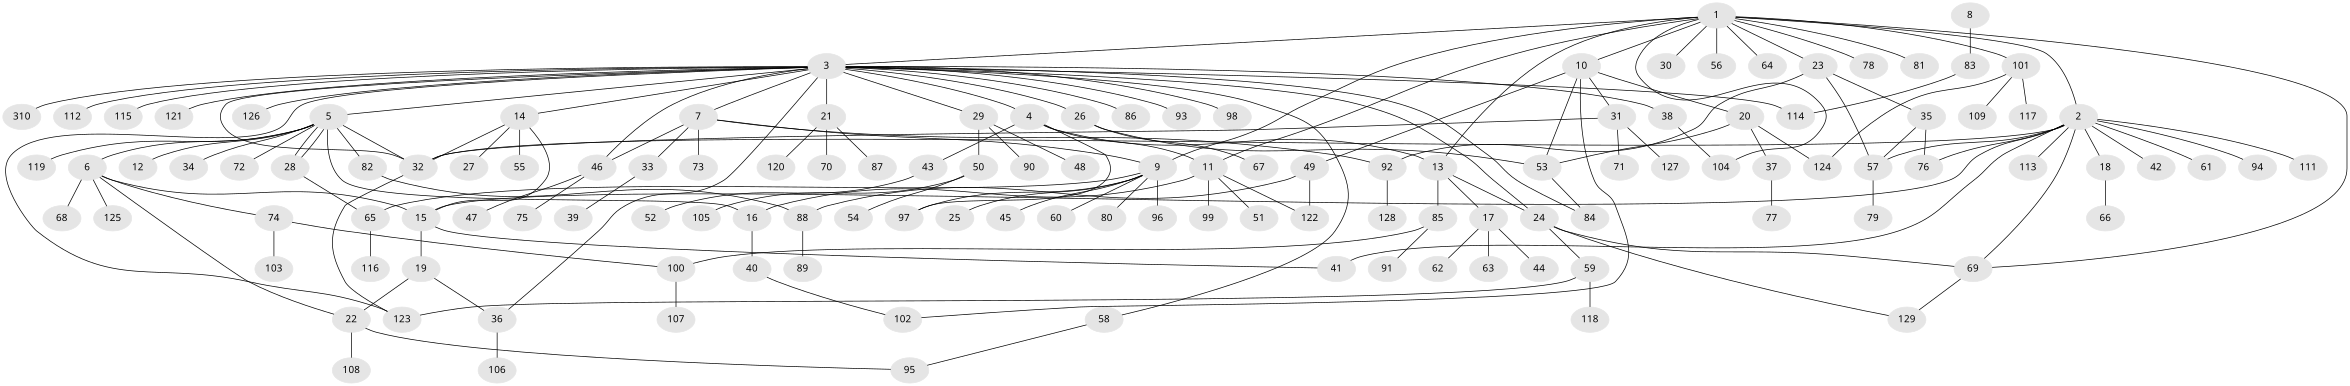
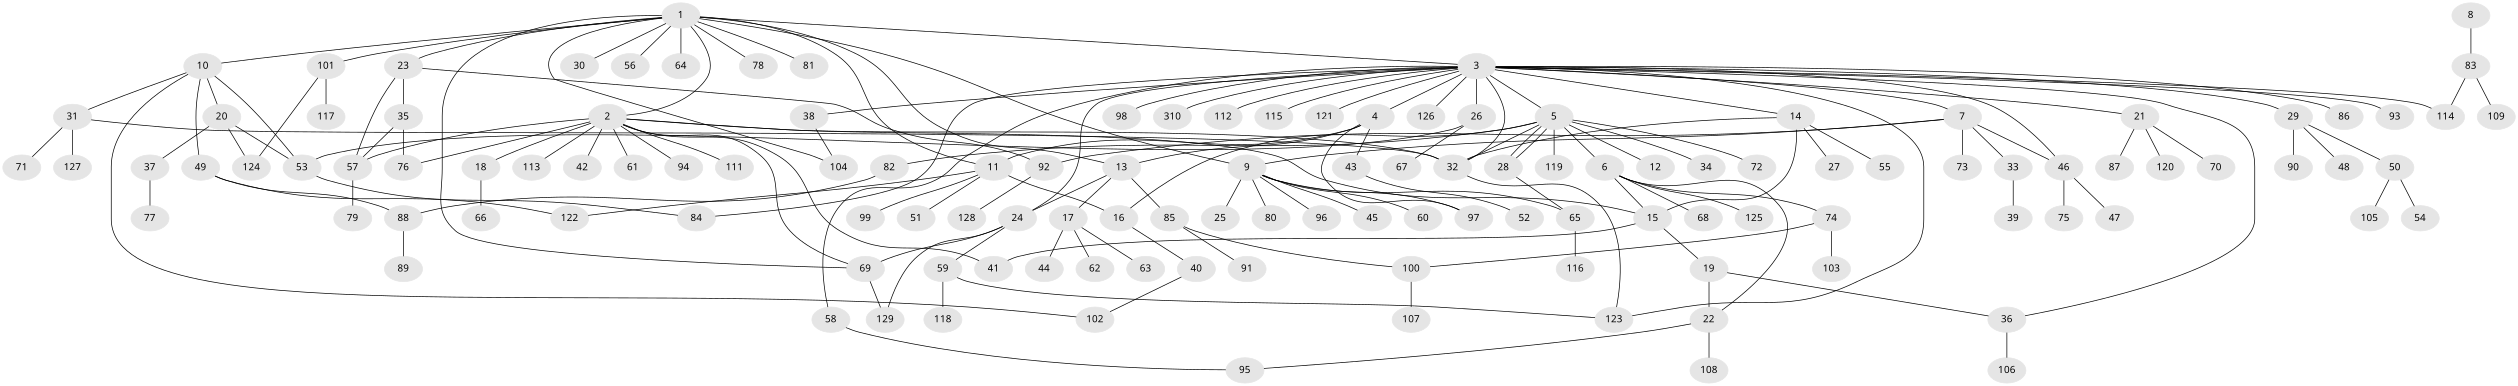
edge "101" -- "109": now "83" -- "109"
